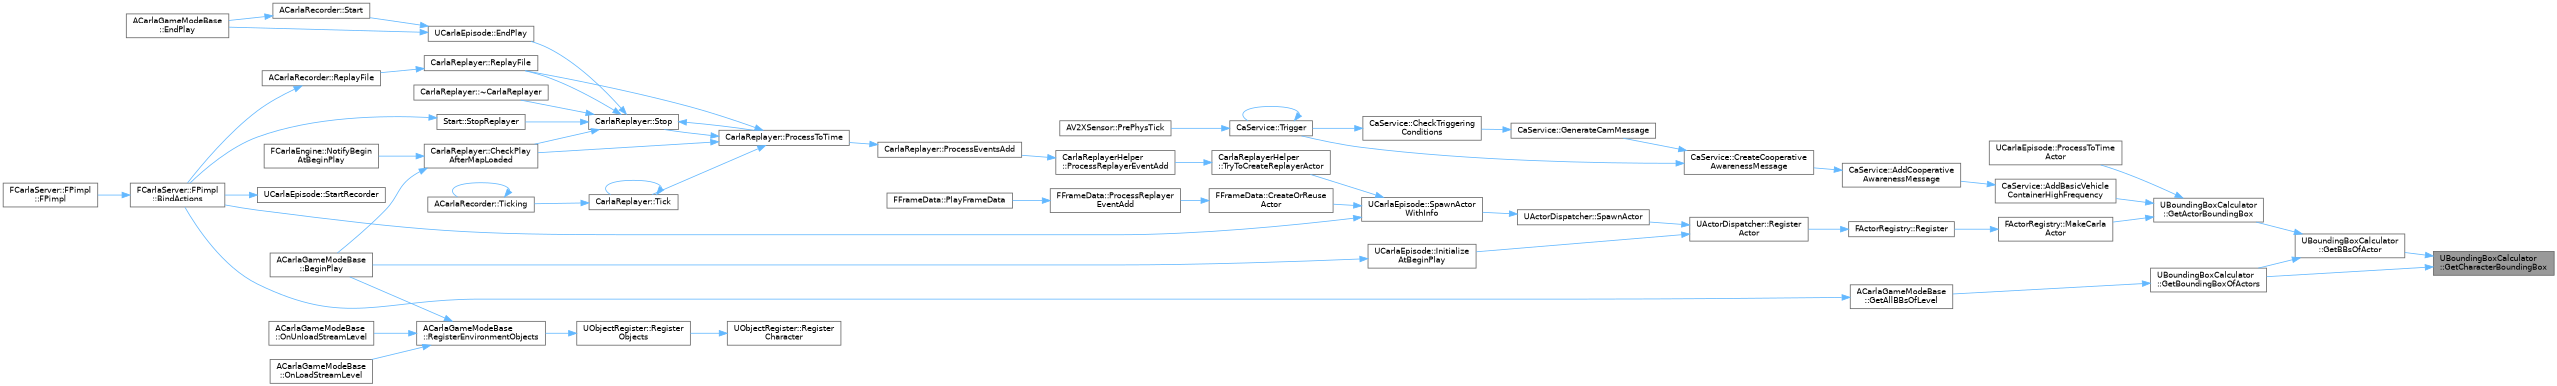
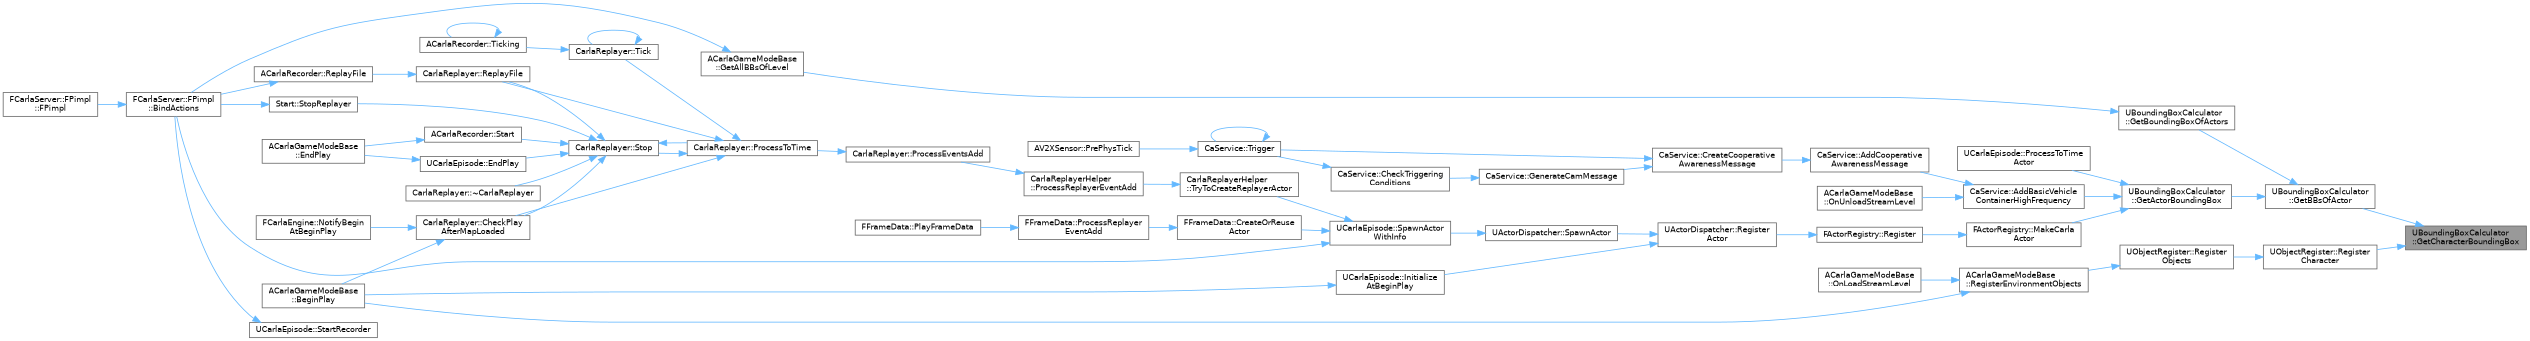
edge "ACarlaRecorder::Start" -> "UCarlaEpisode::EndPlay": now "ACarlaRecorder::Start" -> "CarlaReplayer::Stop"
edge "UBoundingBoxCalculator ::GetBoundingBoxOfActors" -> "UBoundingBoxCalculator ::GetCharacterBoundingBox": now "UObjectRegister::Register Character" -> "UBoundingBoxCalculator ::GetCharacterBoundingBox"
edge "ACarlaGameModeBase ::OnUnloadStreamLevel" -> "ACarlaGameModeBase ::RegisterEnvironmentObjects": now "ACarlaGameModeBase ::OnUnloadStreamLevel" -> "CaService::AddBasicVehicle ContainerHighFrequency"
